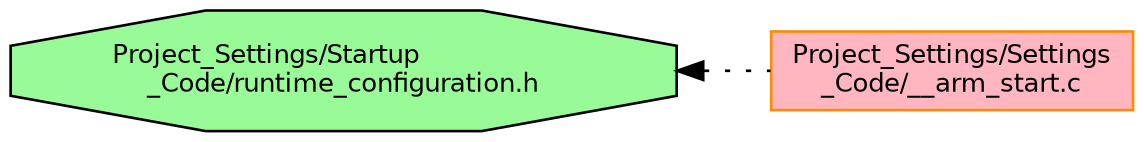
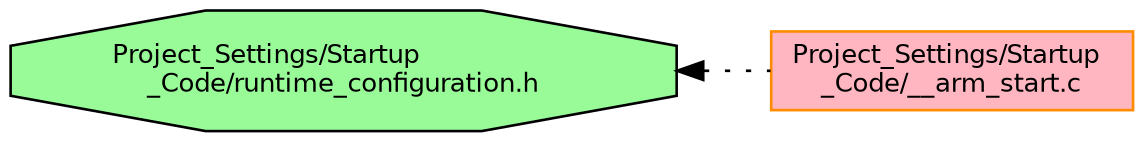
node "Project_Settings/Settings _Code/__arm_start.c": label "Project_Settings/Settings _Code/__arm_start.c" -> "Project_Settings/Startup _Code/__arm_start.c"
